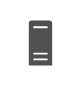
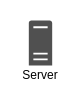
node "Server": added
